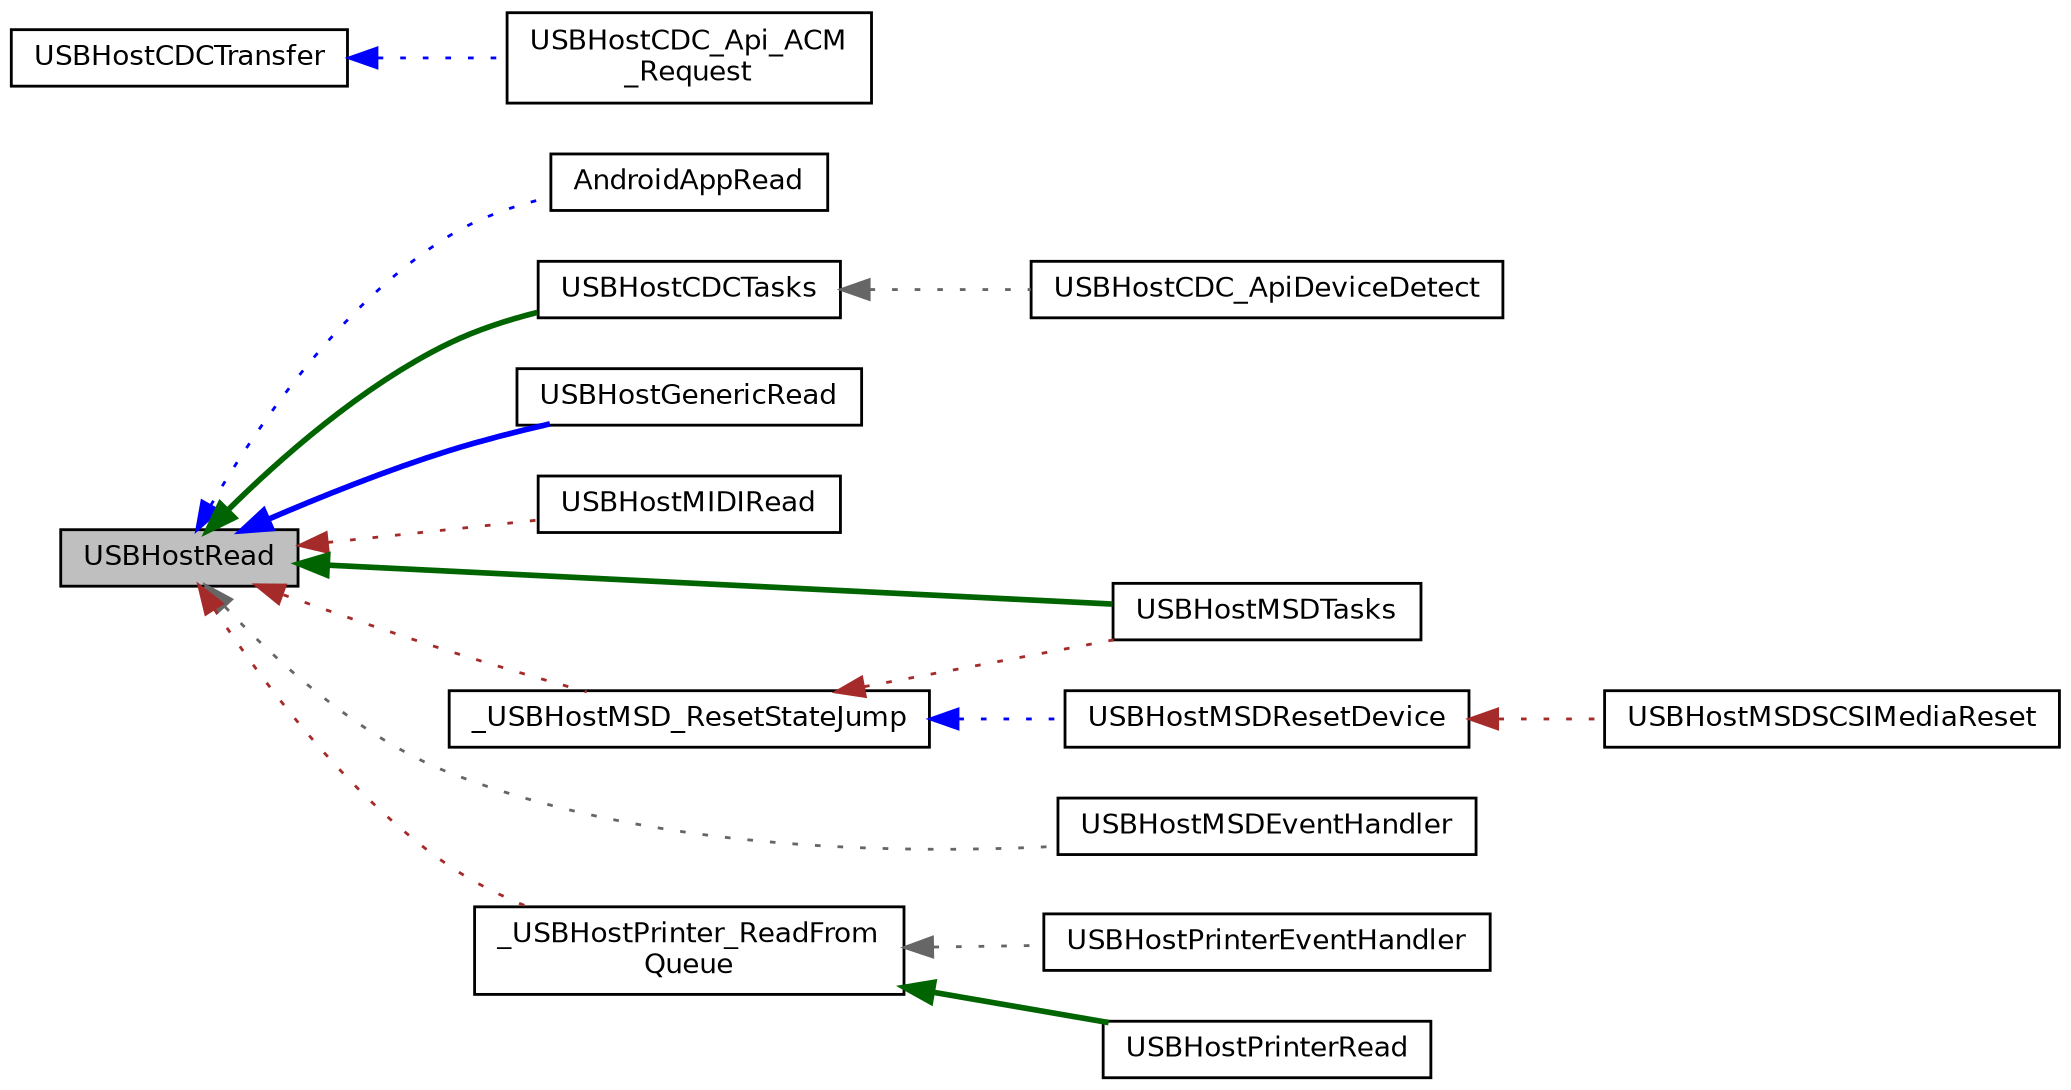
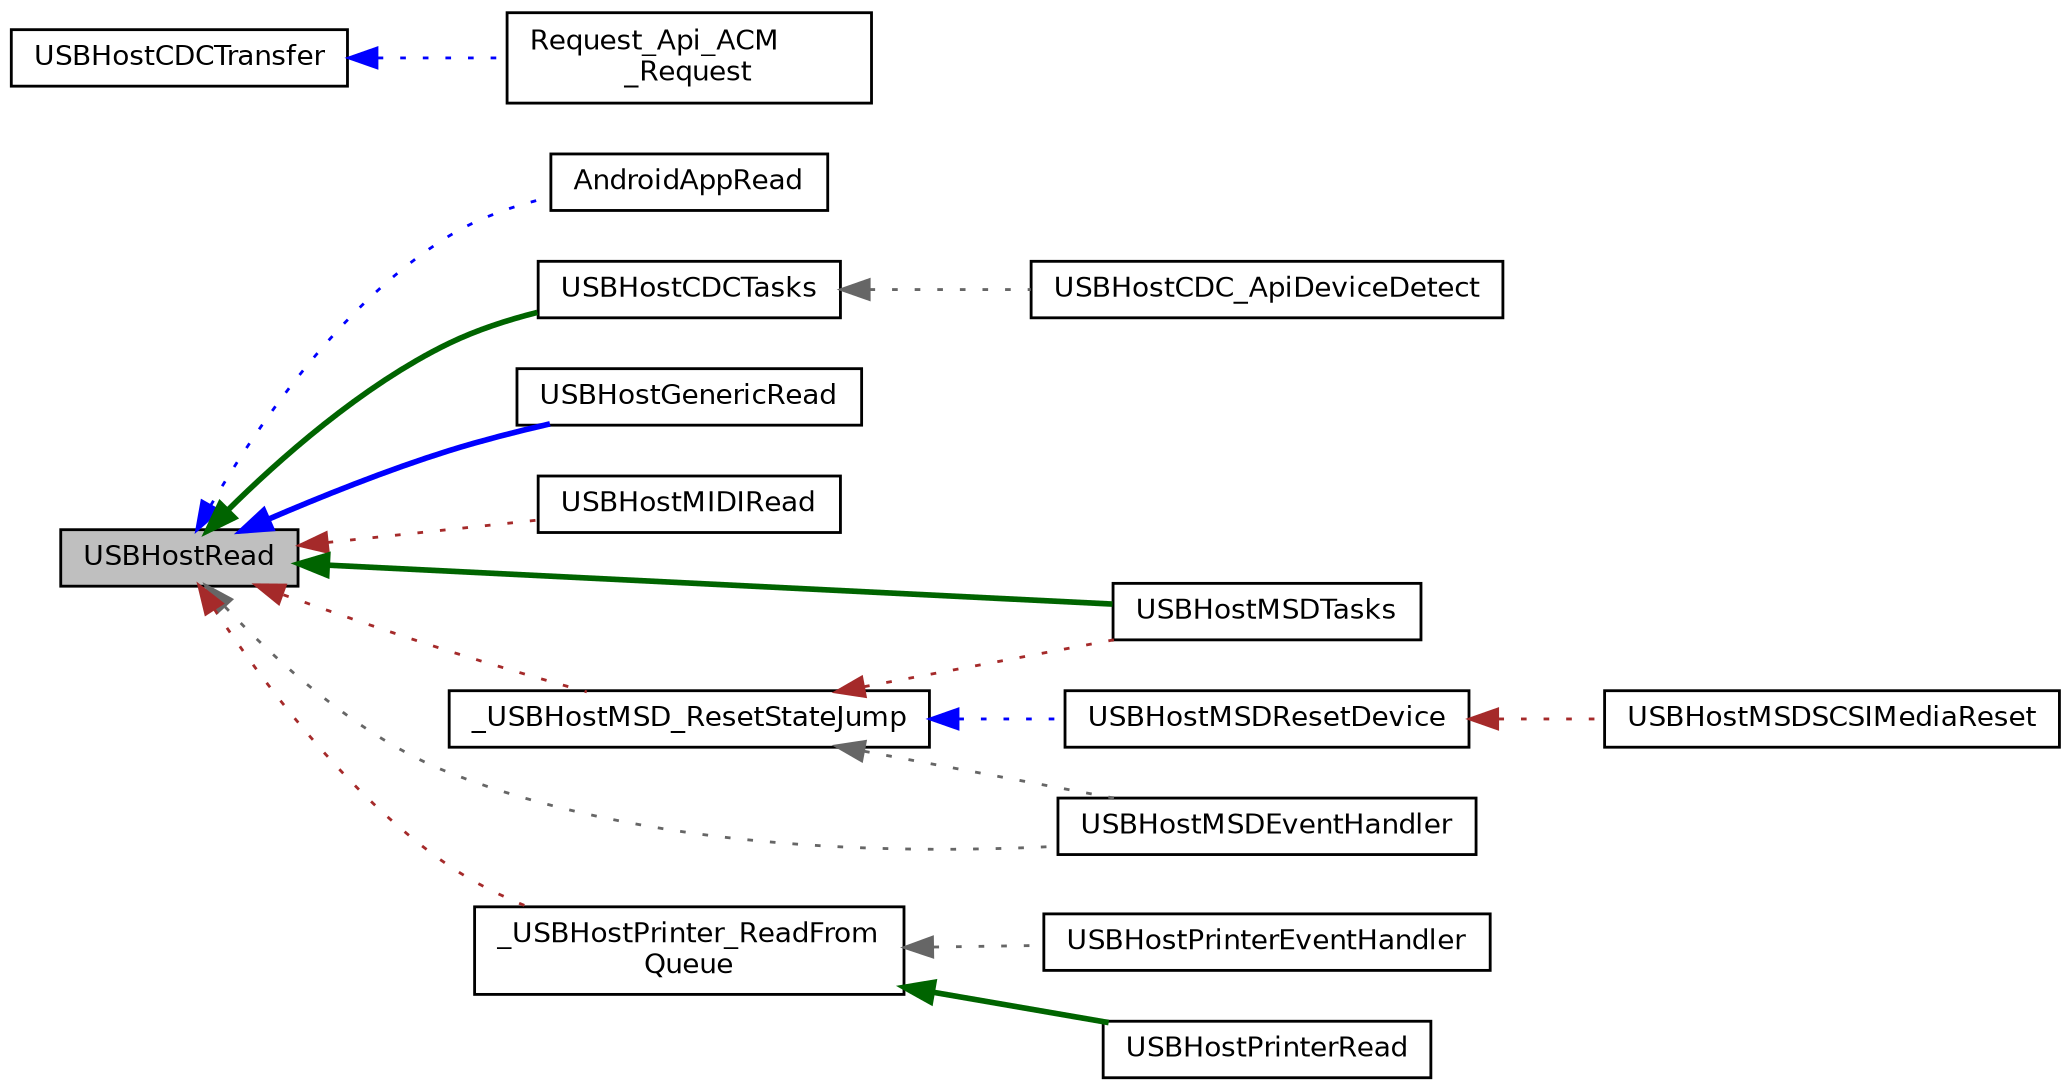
node "USBHostCDC_Api_ACM _Request": label "USBHostCDC_Api_ACM _Request" -> "Request_Api_ACM _Request"
edge "USBHostMSDEventHandler" -> "_USBHostMSD_ResetStateJump": added
